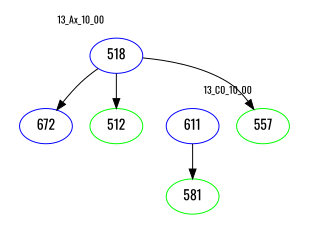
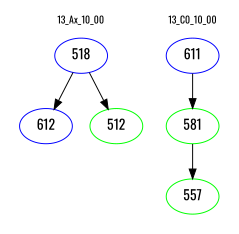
edge "518" -> "557": now "581" -> "557"
node "672": label "672" -> "612"
